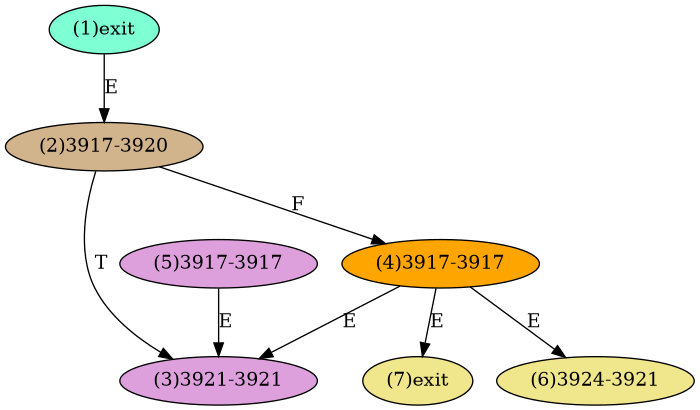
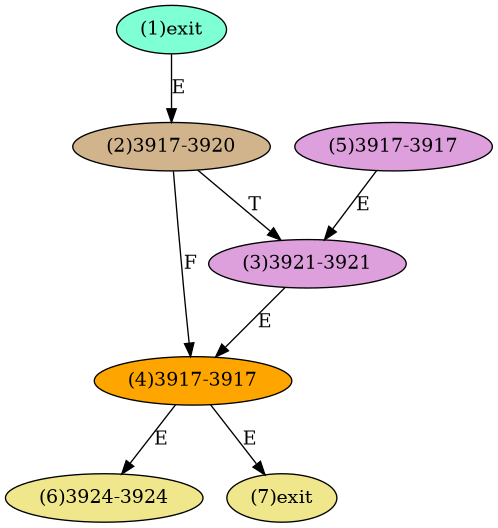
edge "(4)3917-3917" -> "(3)3921-3921": reversed
node "(6)3924-3921": label "(6)3924-3921" -> "(6)3924-3924"
